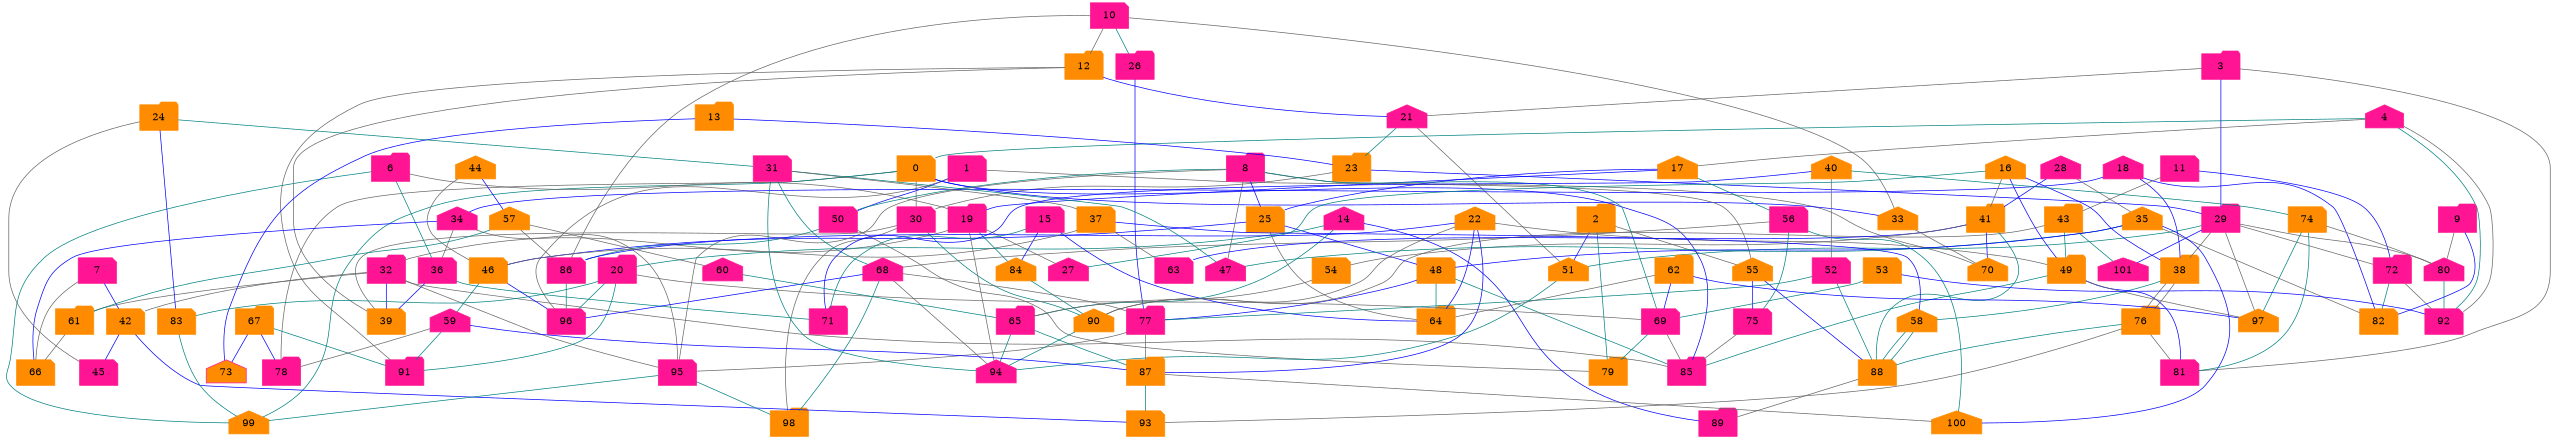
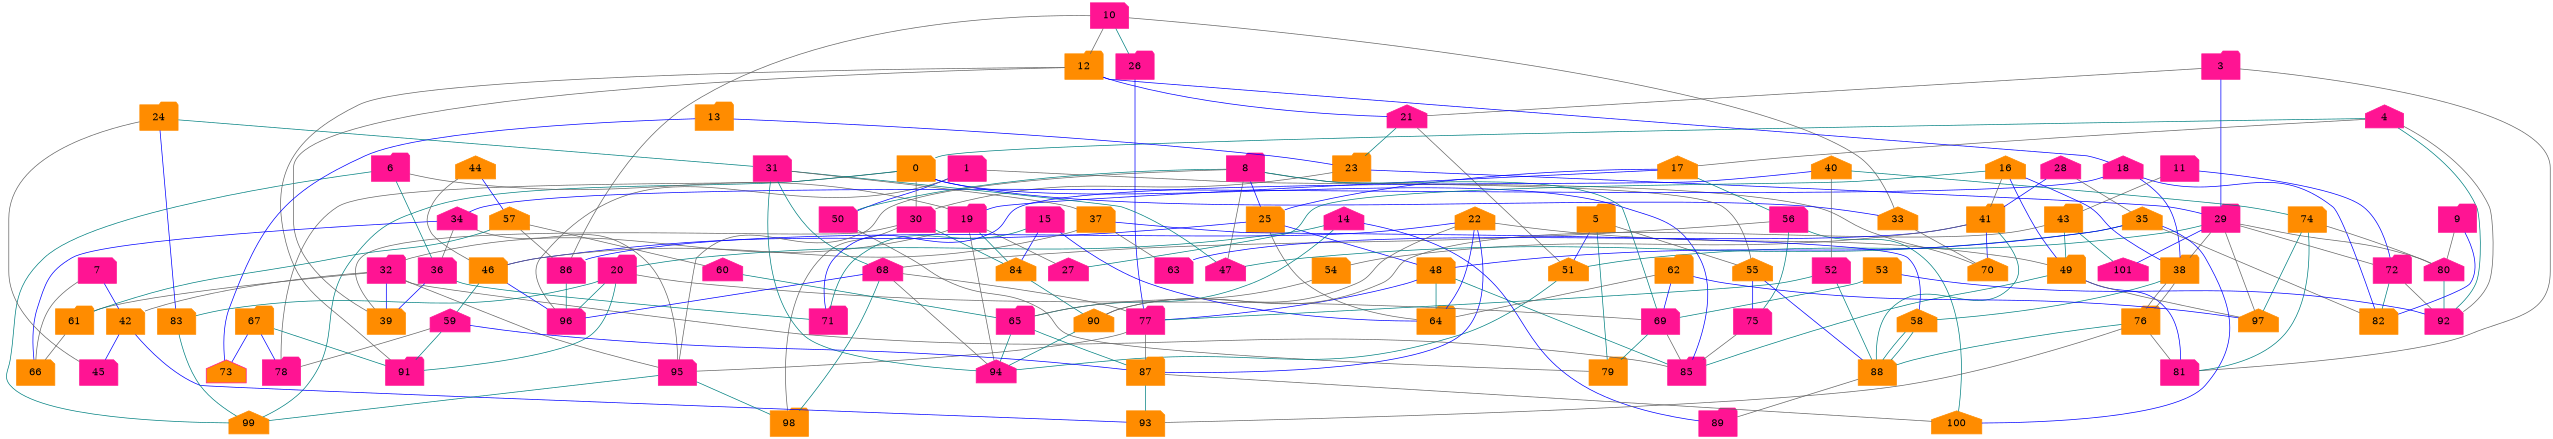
edge "12" -- "18": added
node "2": label "2" -> "5"
edge "50" -- "86": removed
edge "30" -- "90": now "30" -- "84"
